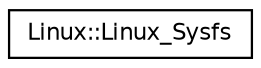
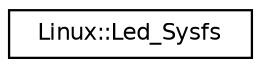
node "Linux::Linux_Sysfs": label "Linux::Linux_Sysfs" -> "Linux::Led_Sysfs"
